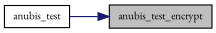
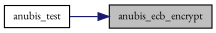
node "anubis_test_encrypt": label "anubis_test_encrypt" -> "anubis_ecb_encrypt"
